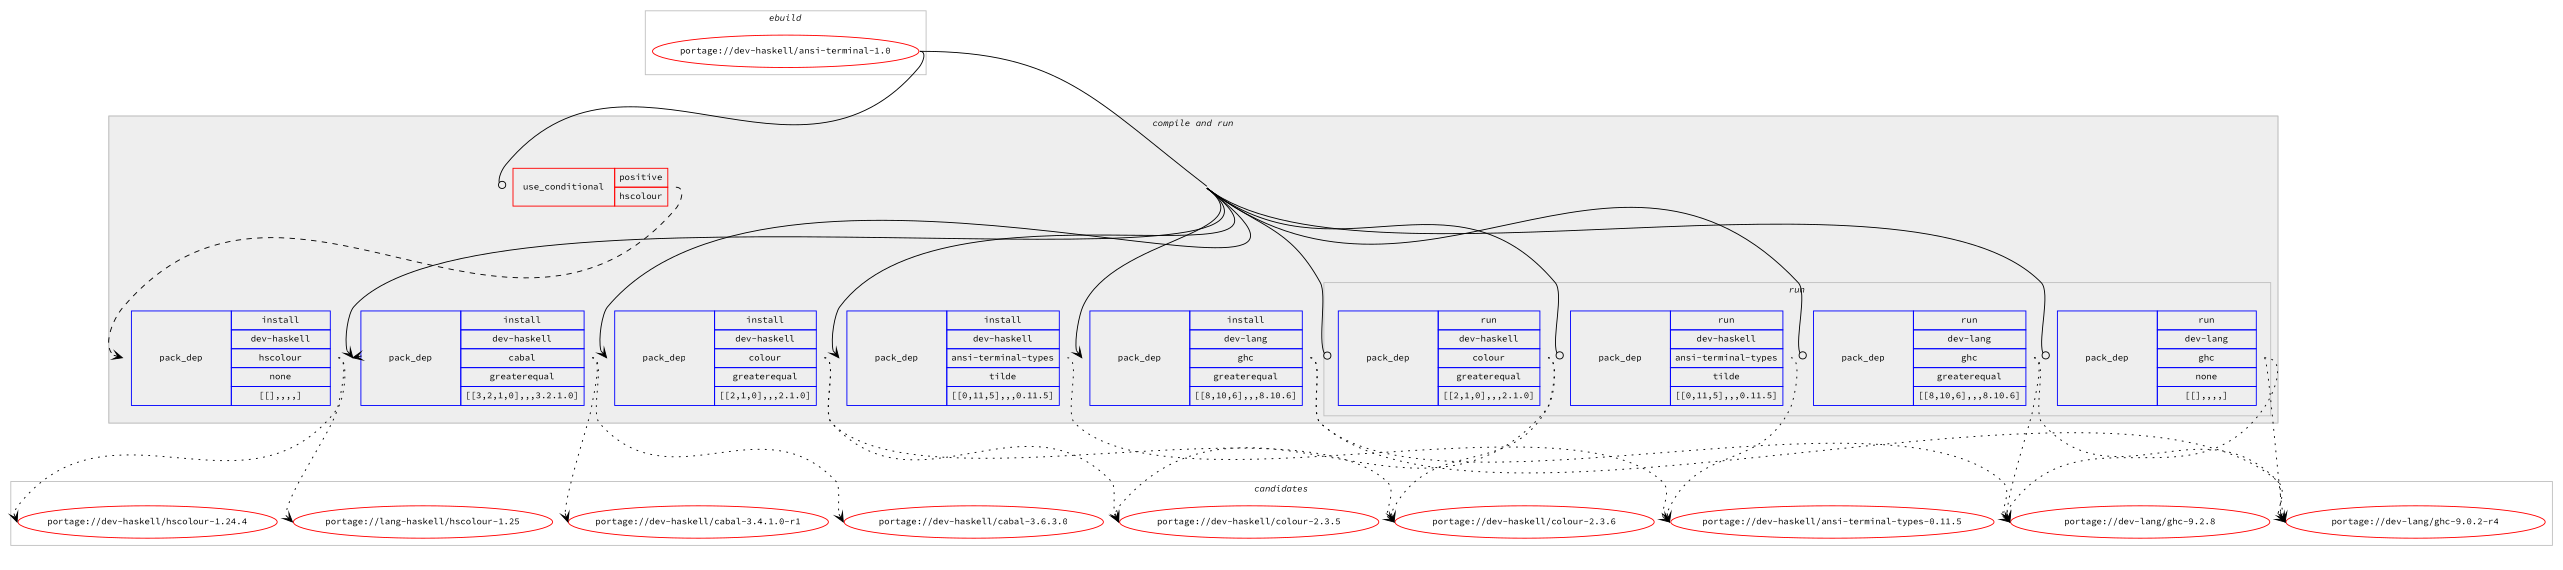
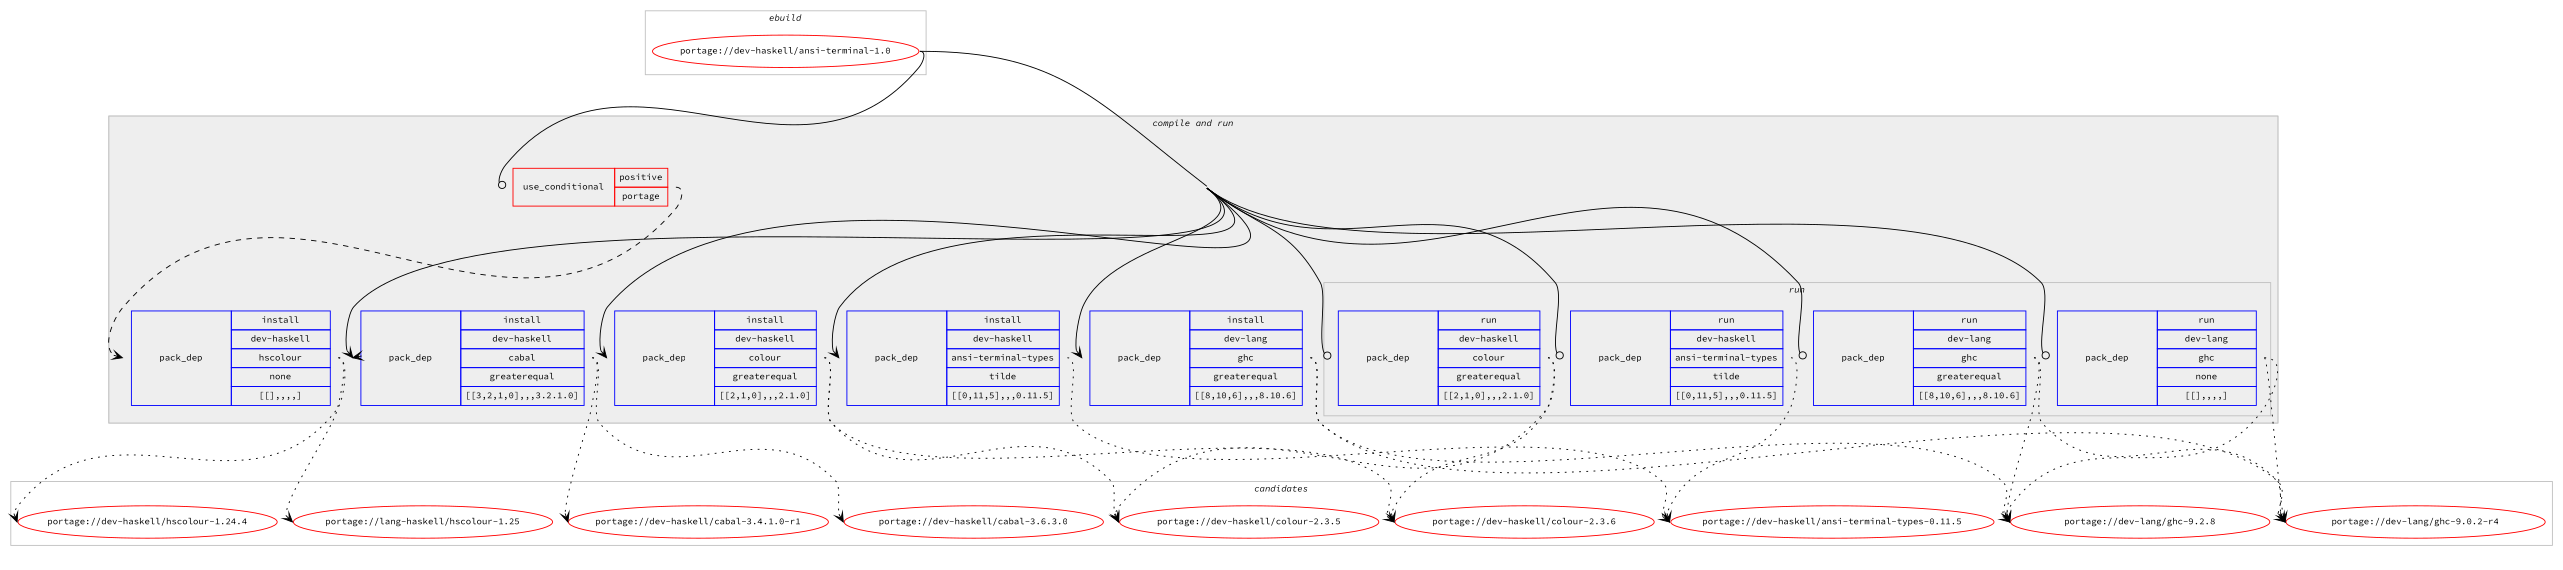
node "use_conditional": text "hscolour" -> "portage"
